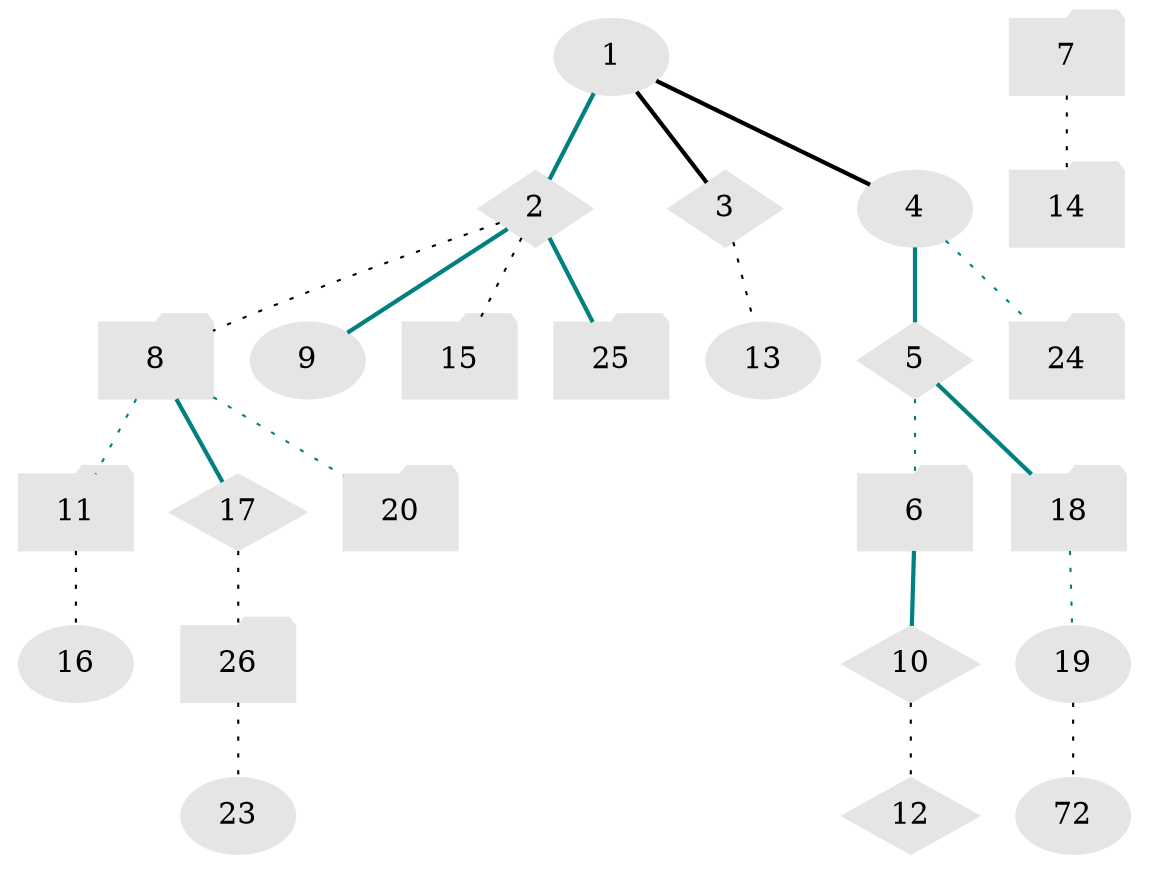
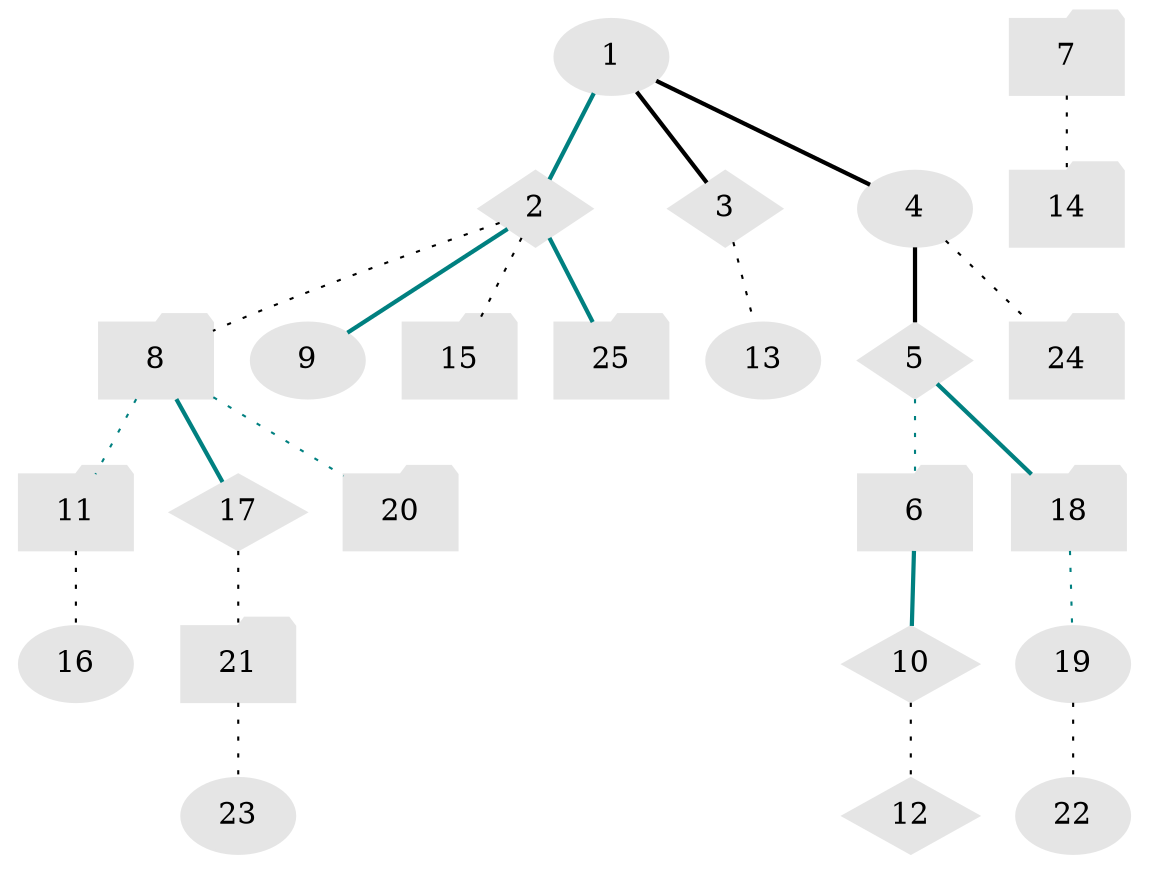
edge "4" -- "24": color teal -> black
edge "4" -- "5": color teal -> black
node "26": label "26" -> "21"
node "72": label "72" -> "22"
